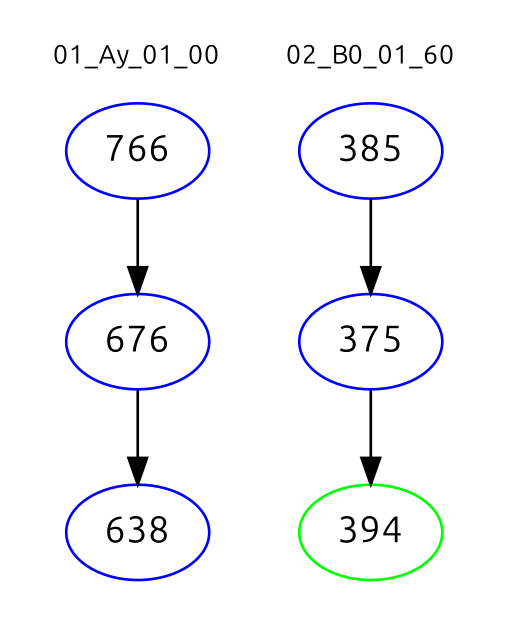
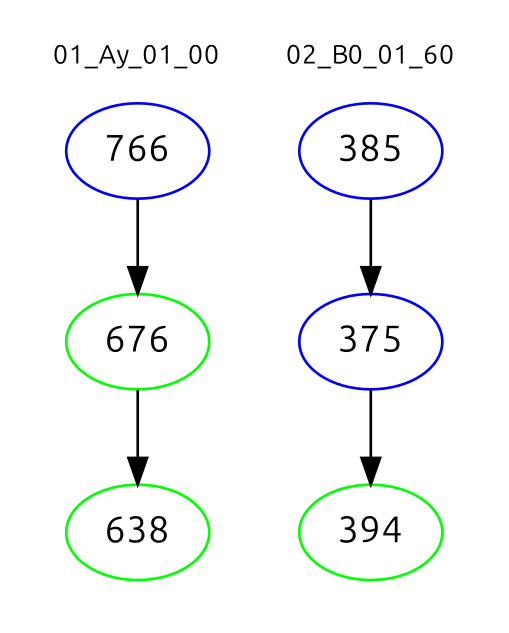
node "676": color blue -> green
node "638": color blue -> green
